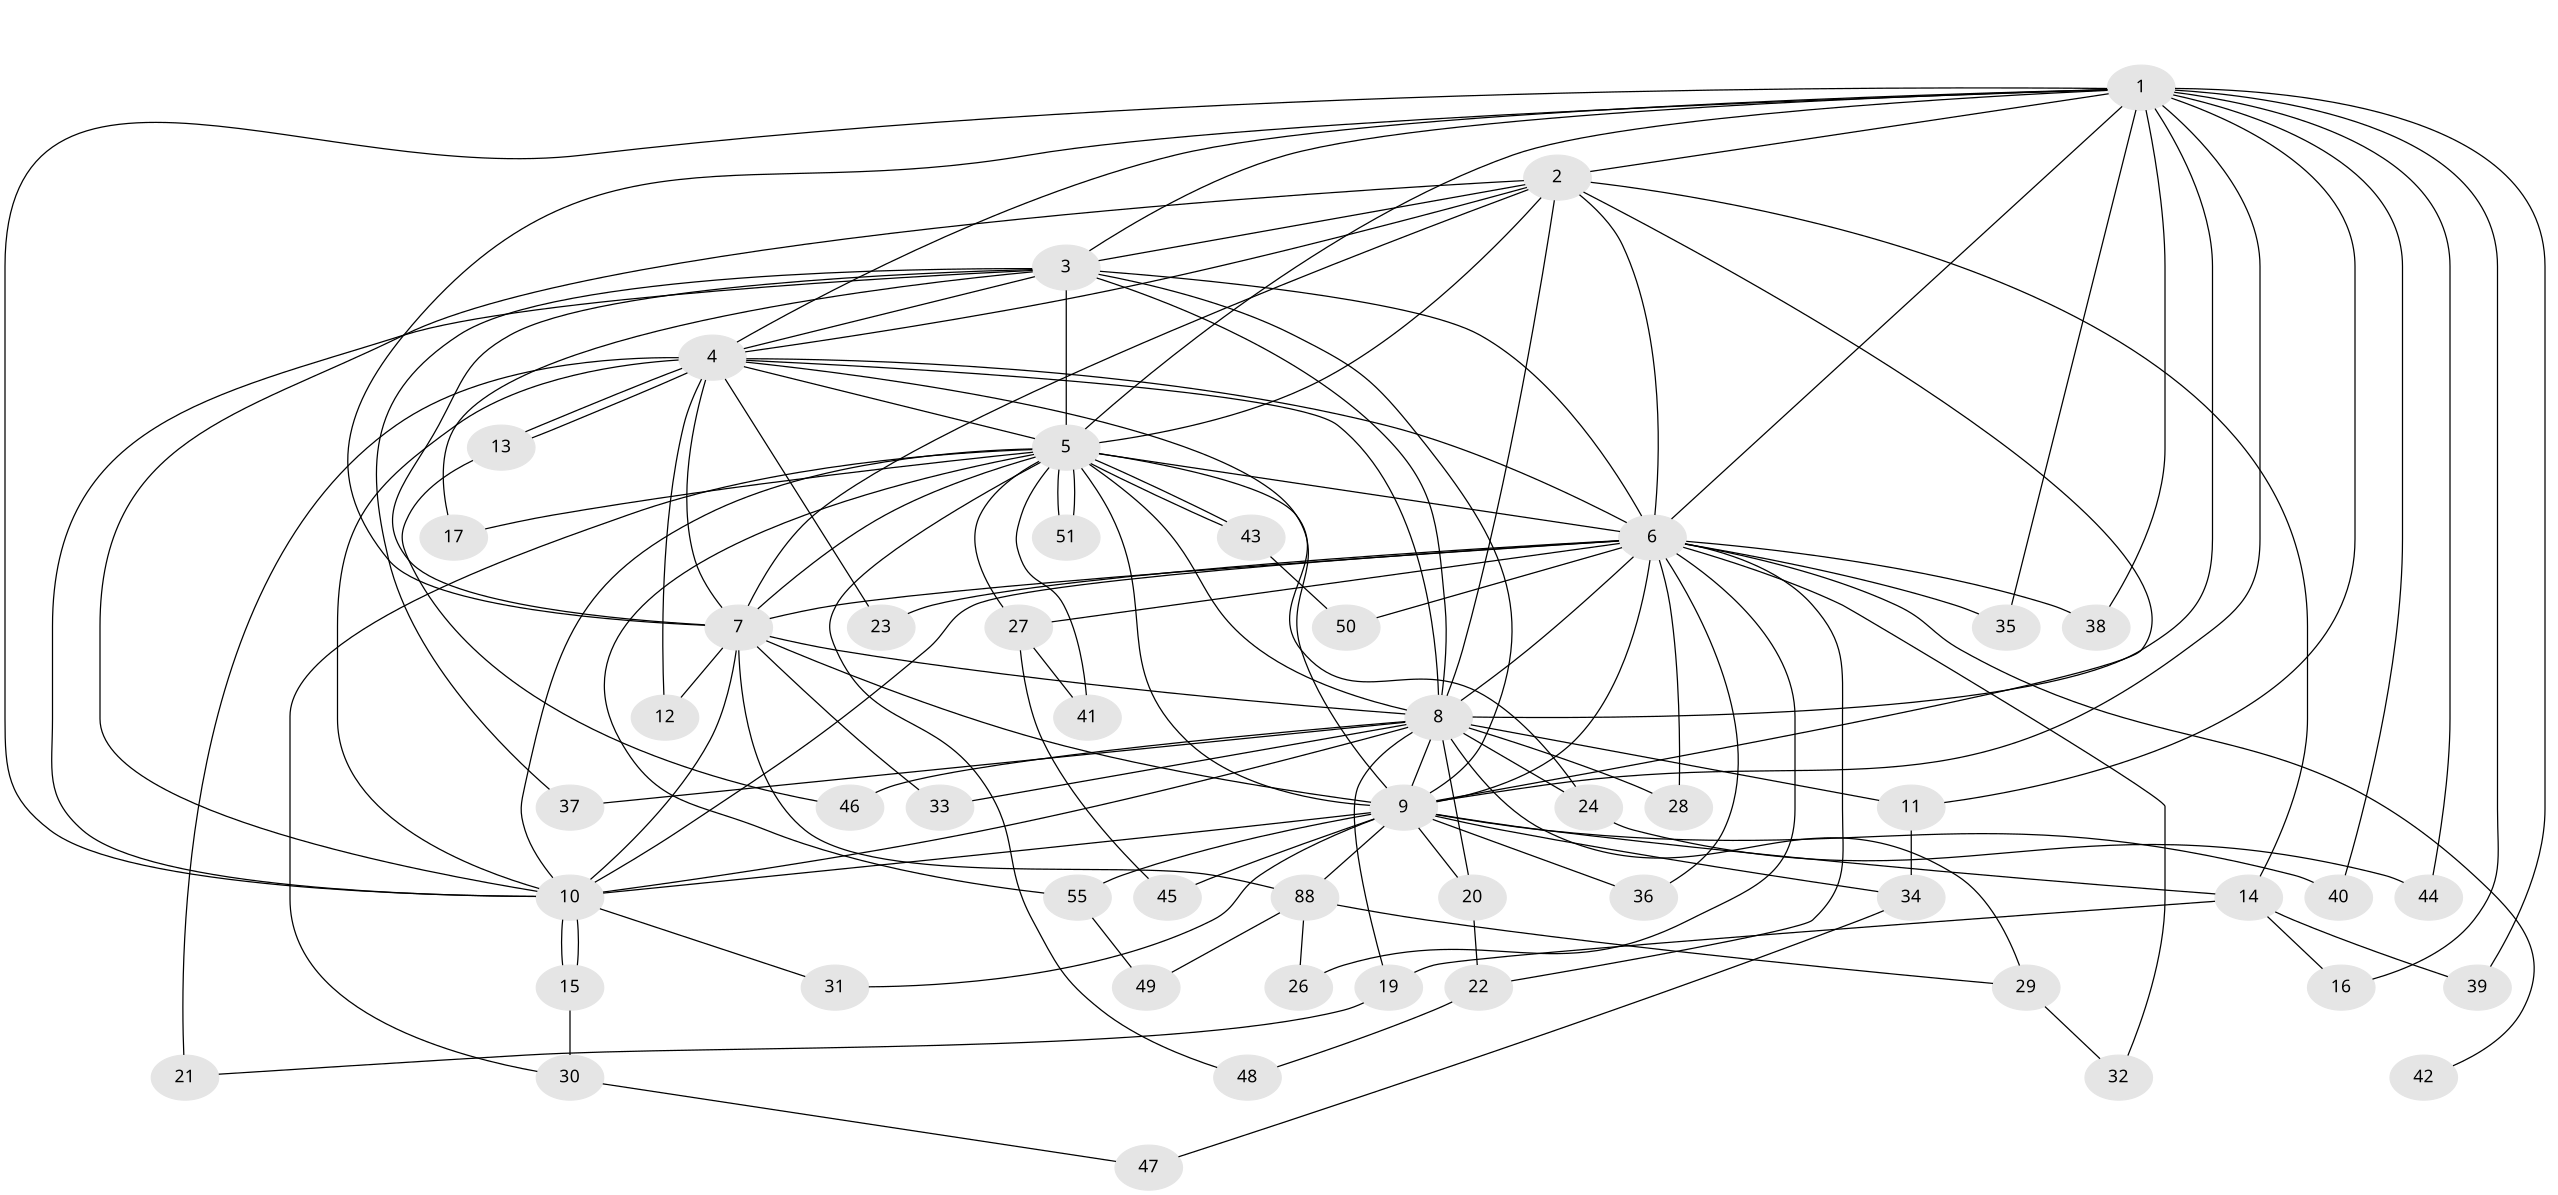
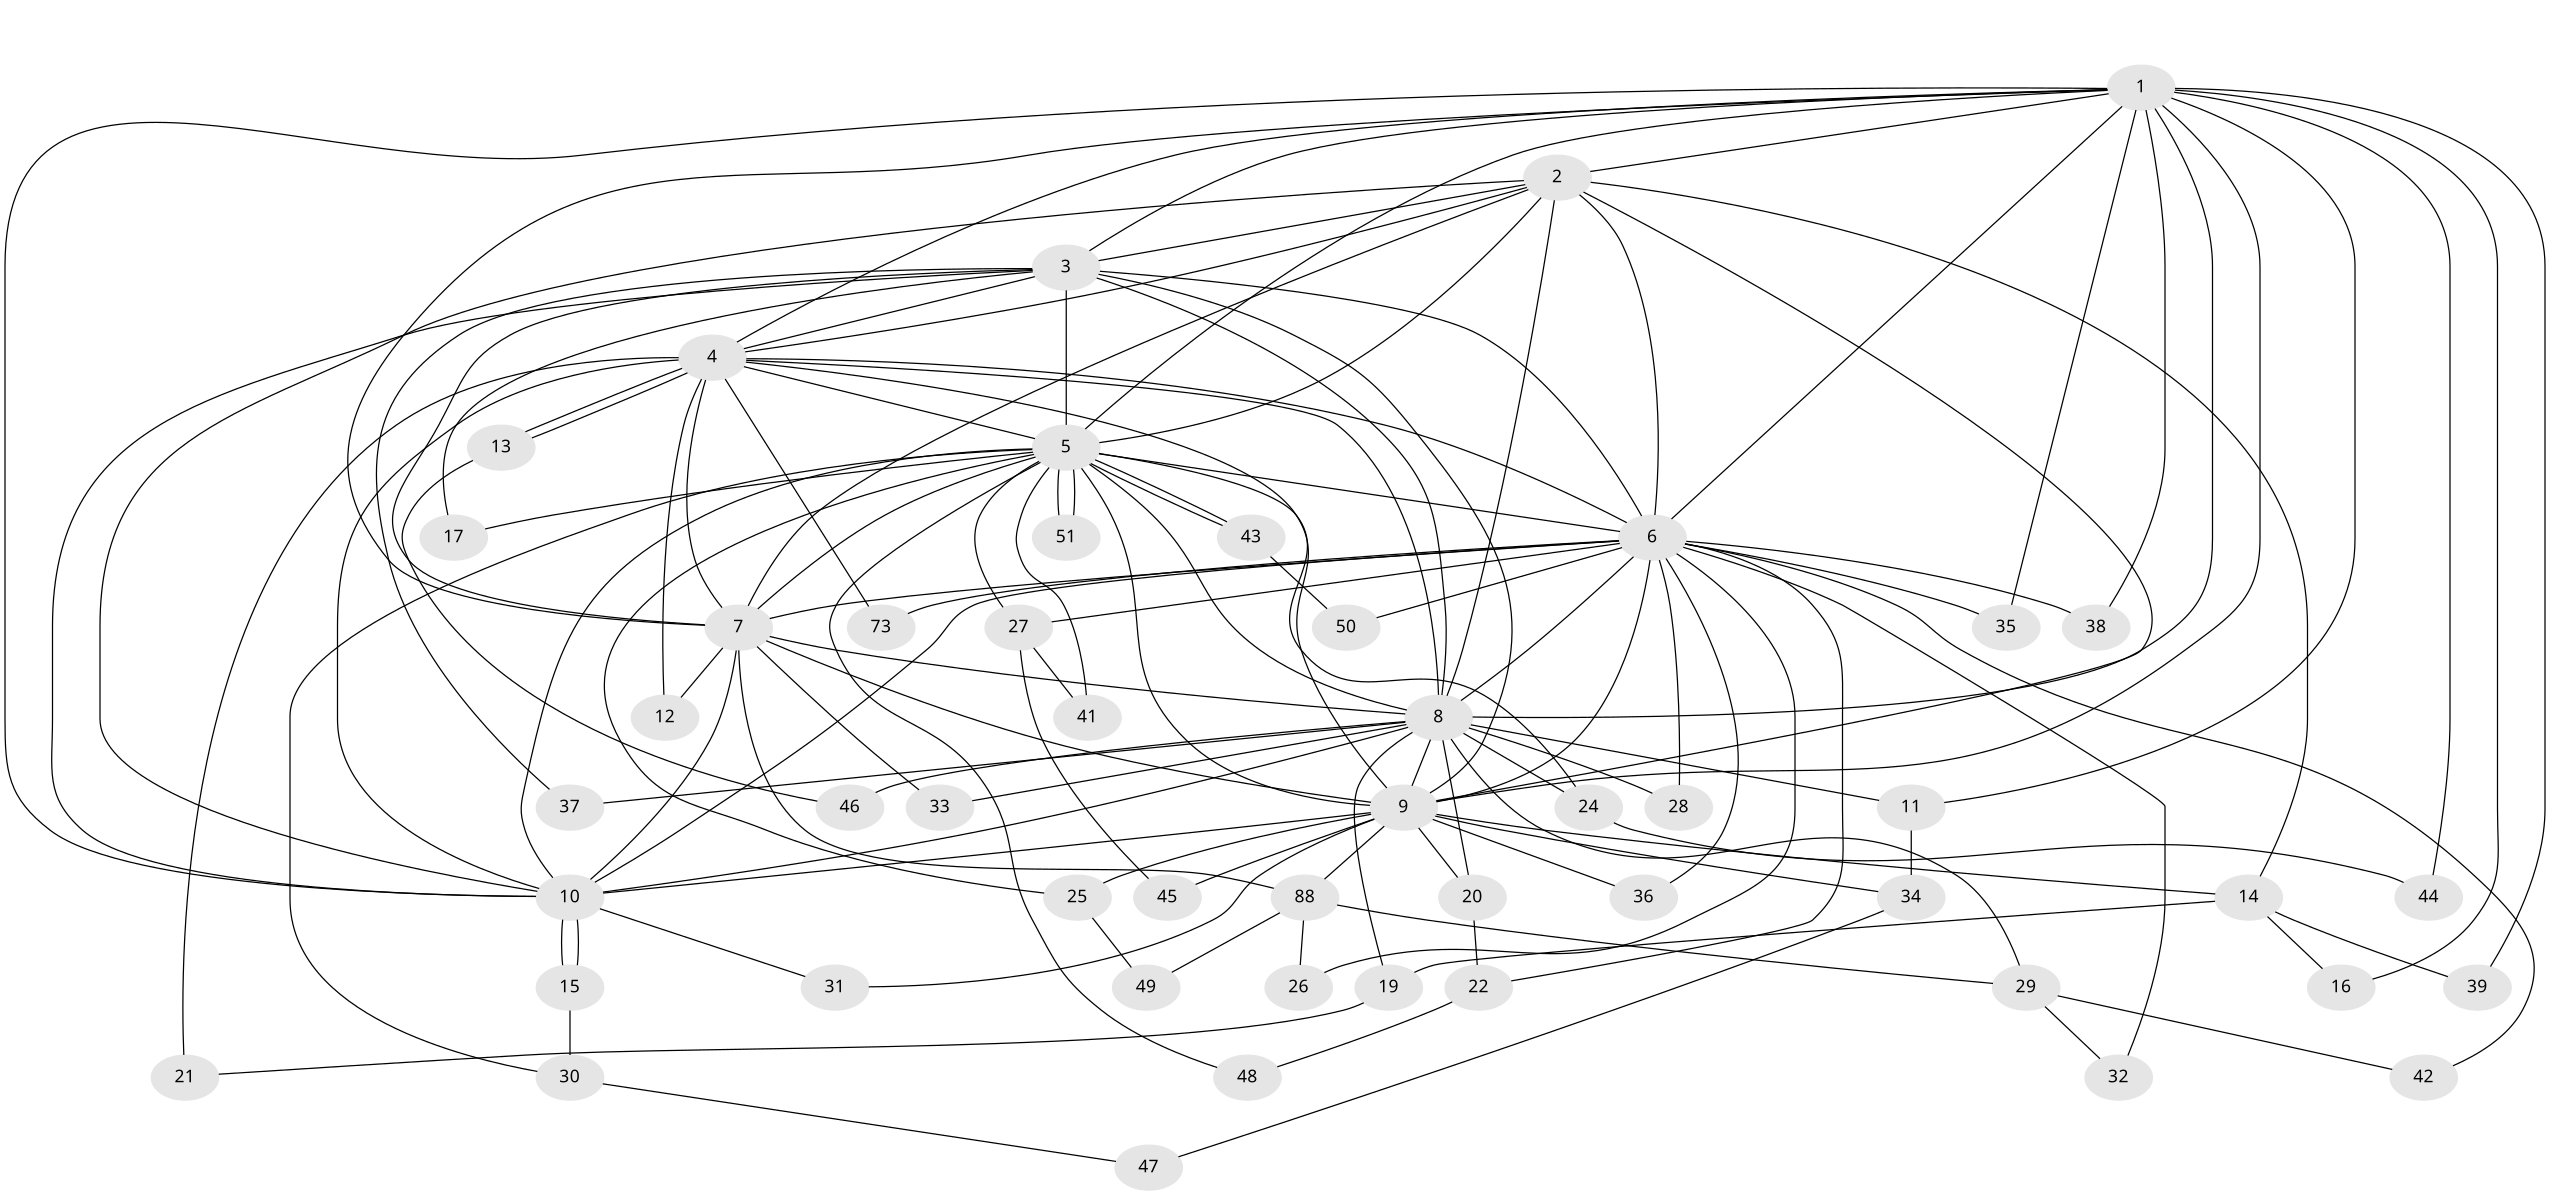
node "23": label "23" -> "73"
node "55": label "55" -> "25"
node "40": removed
edge "29" -- "42": added
